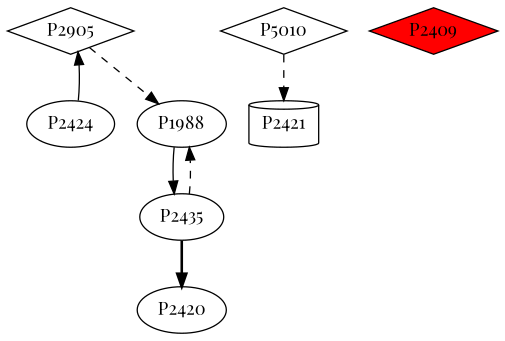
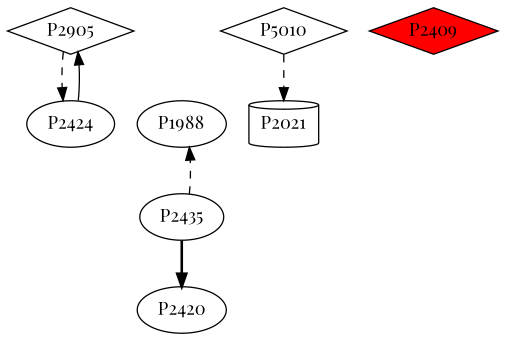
edge "P2905" -> "P1988": now "P2905" -> "P2424"
node "P2421": label "P2421" -> "P2021"
edge "P1988" -> "P2435": removed
